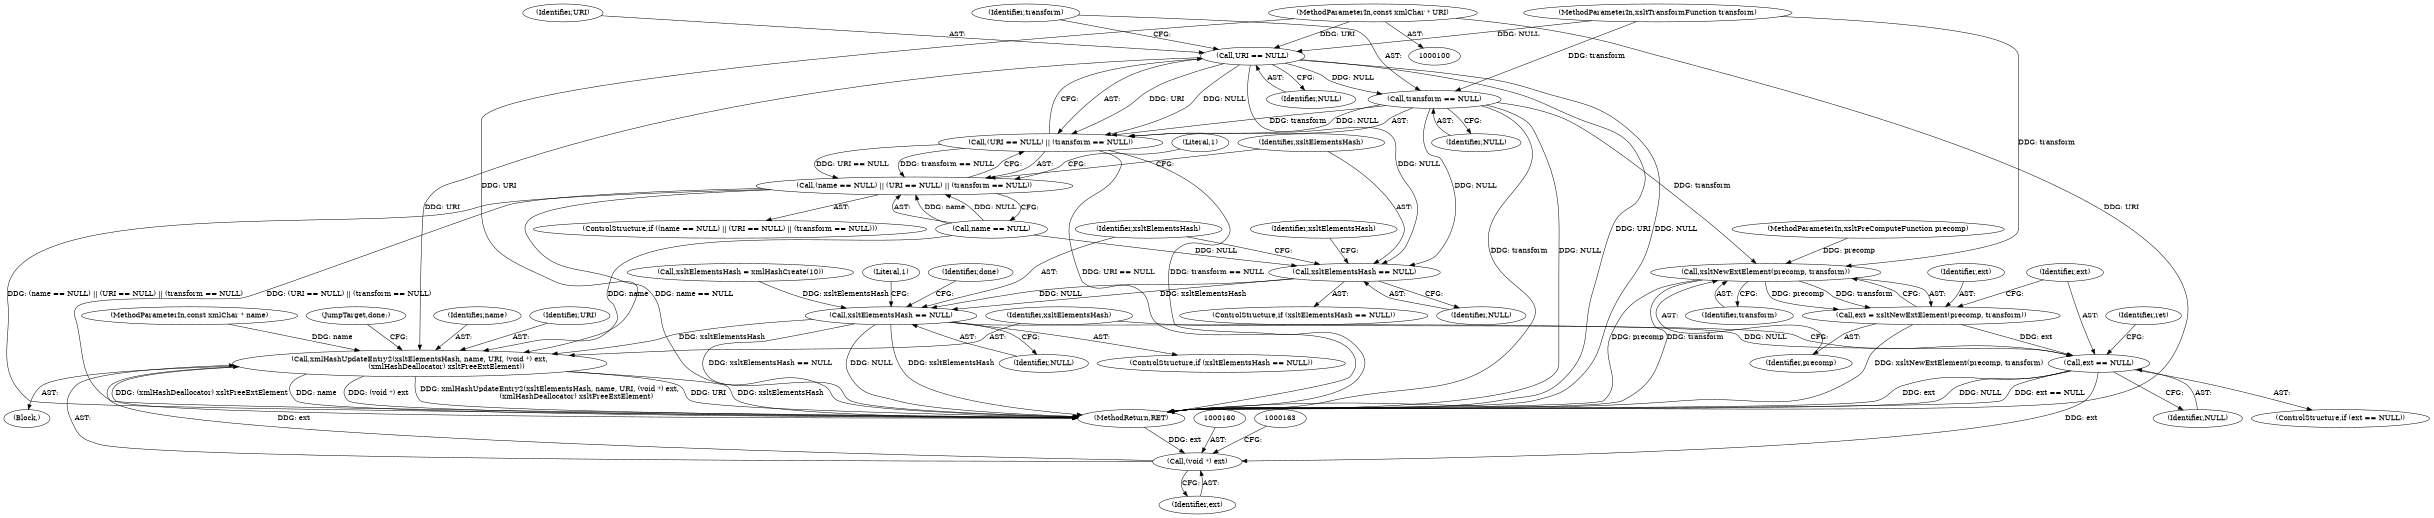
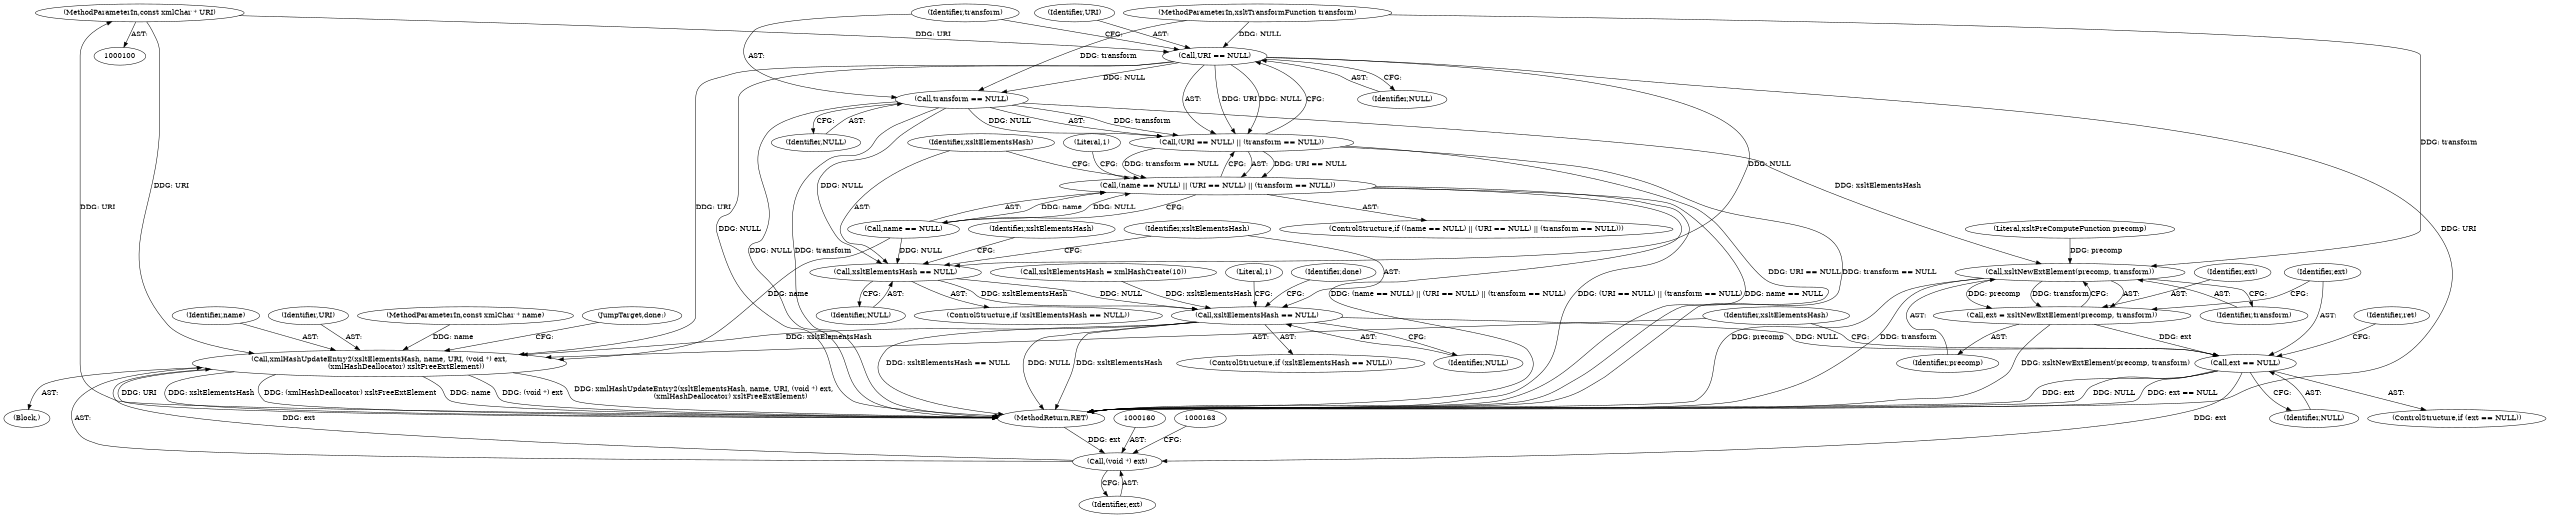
edge "(Call,transform == NULL)" -> "(Call,xsltNewExtElement(precomp, transform))": label "DDG: transform" -> "DDG: xsltElementsHash"
node "(MethodParameterIn,xsltPreComputeFunction precomp)": label "(MethodParameterIn,xsltPreComputeFunction precomp)" -> "(Literal,xsltPreComputeFunction precomp)"
edge "(MethodParameterIn,const xmlChar * URI)" -> "(MethodReturn,RET)": reversed
